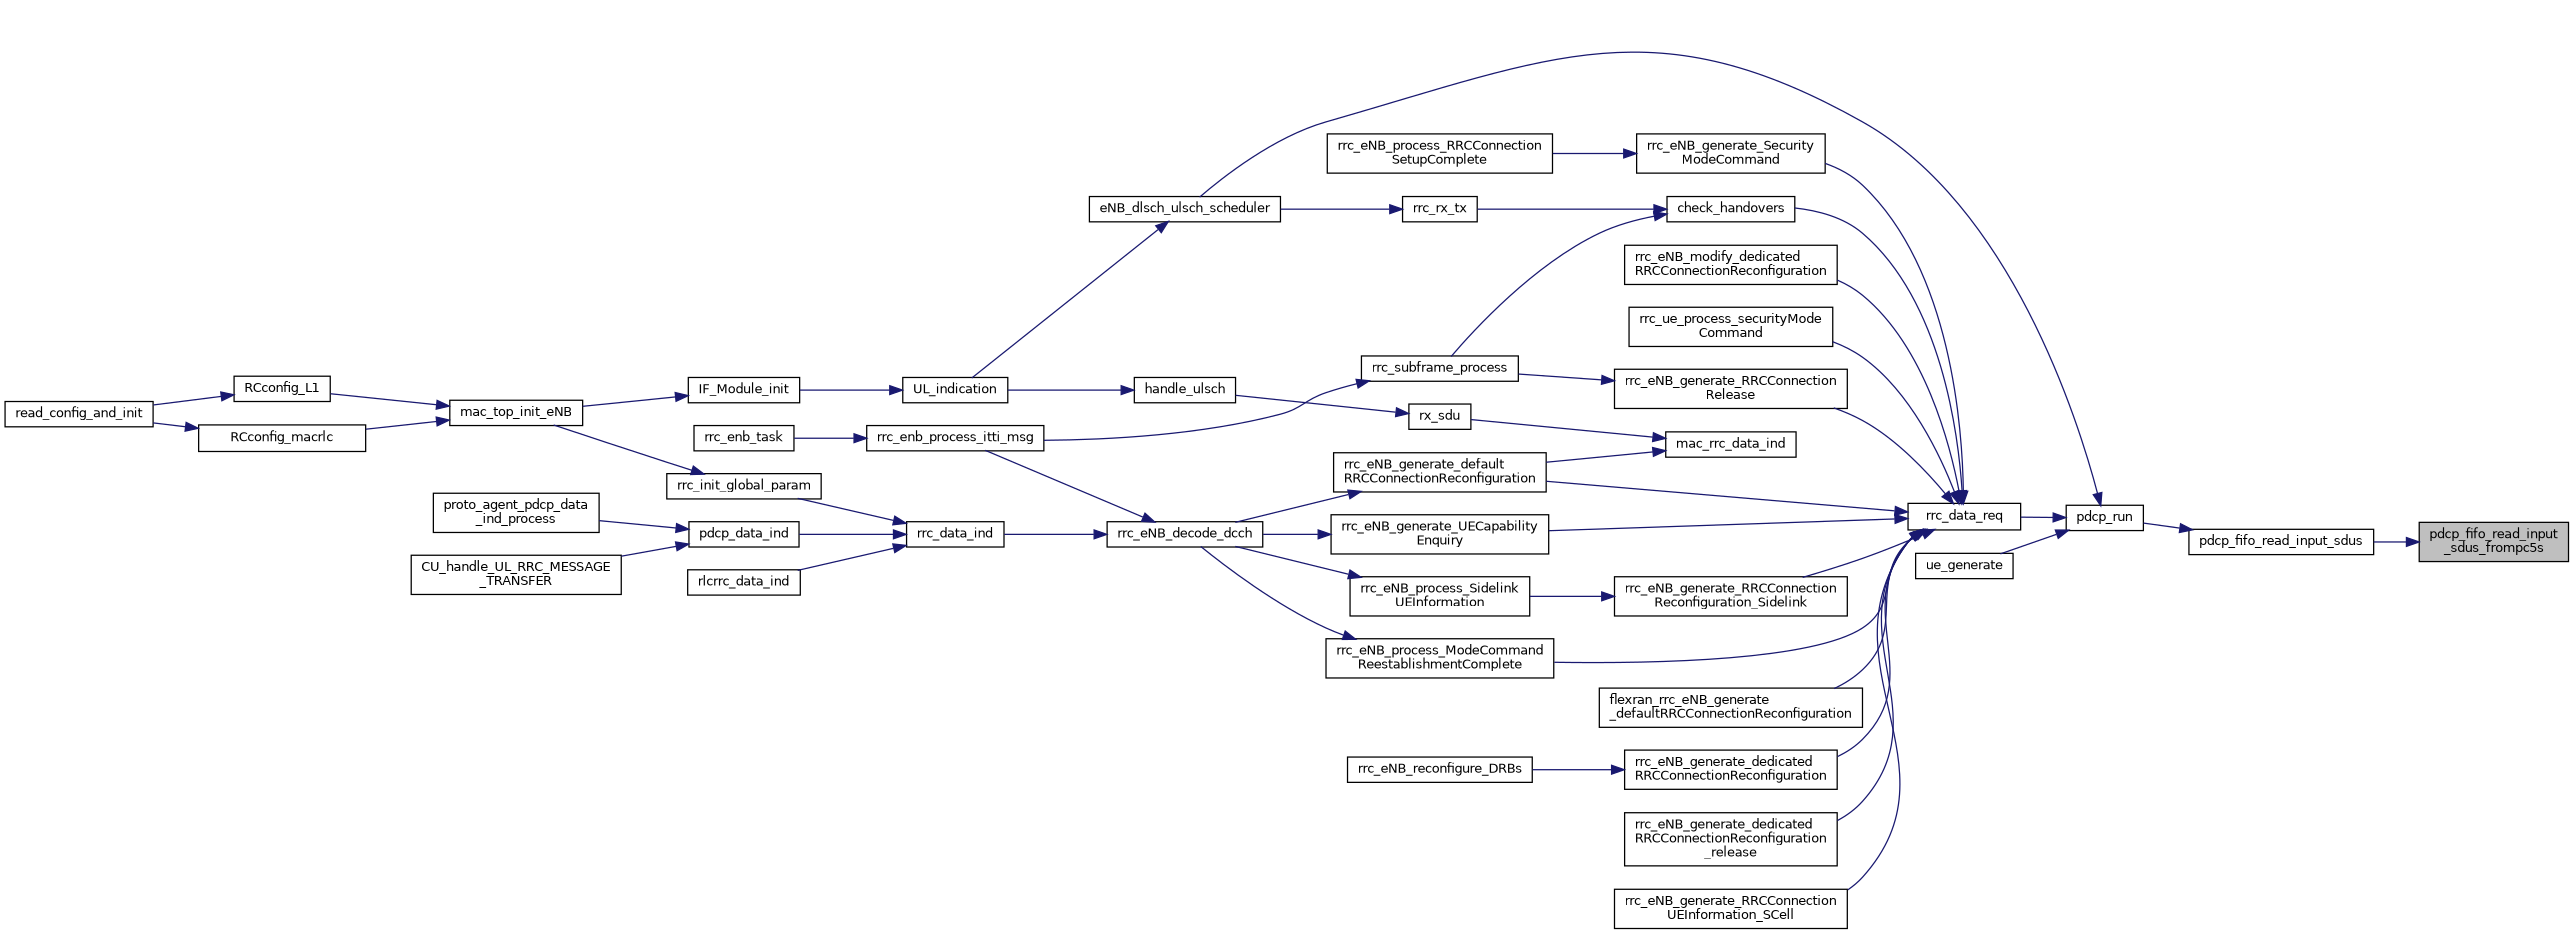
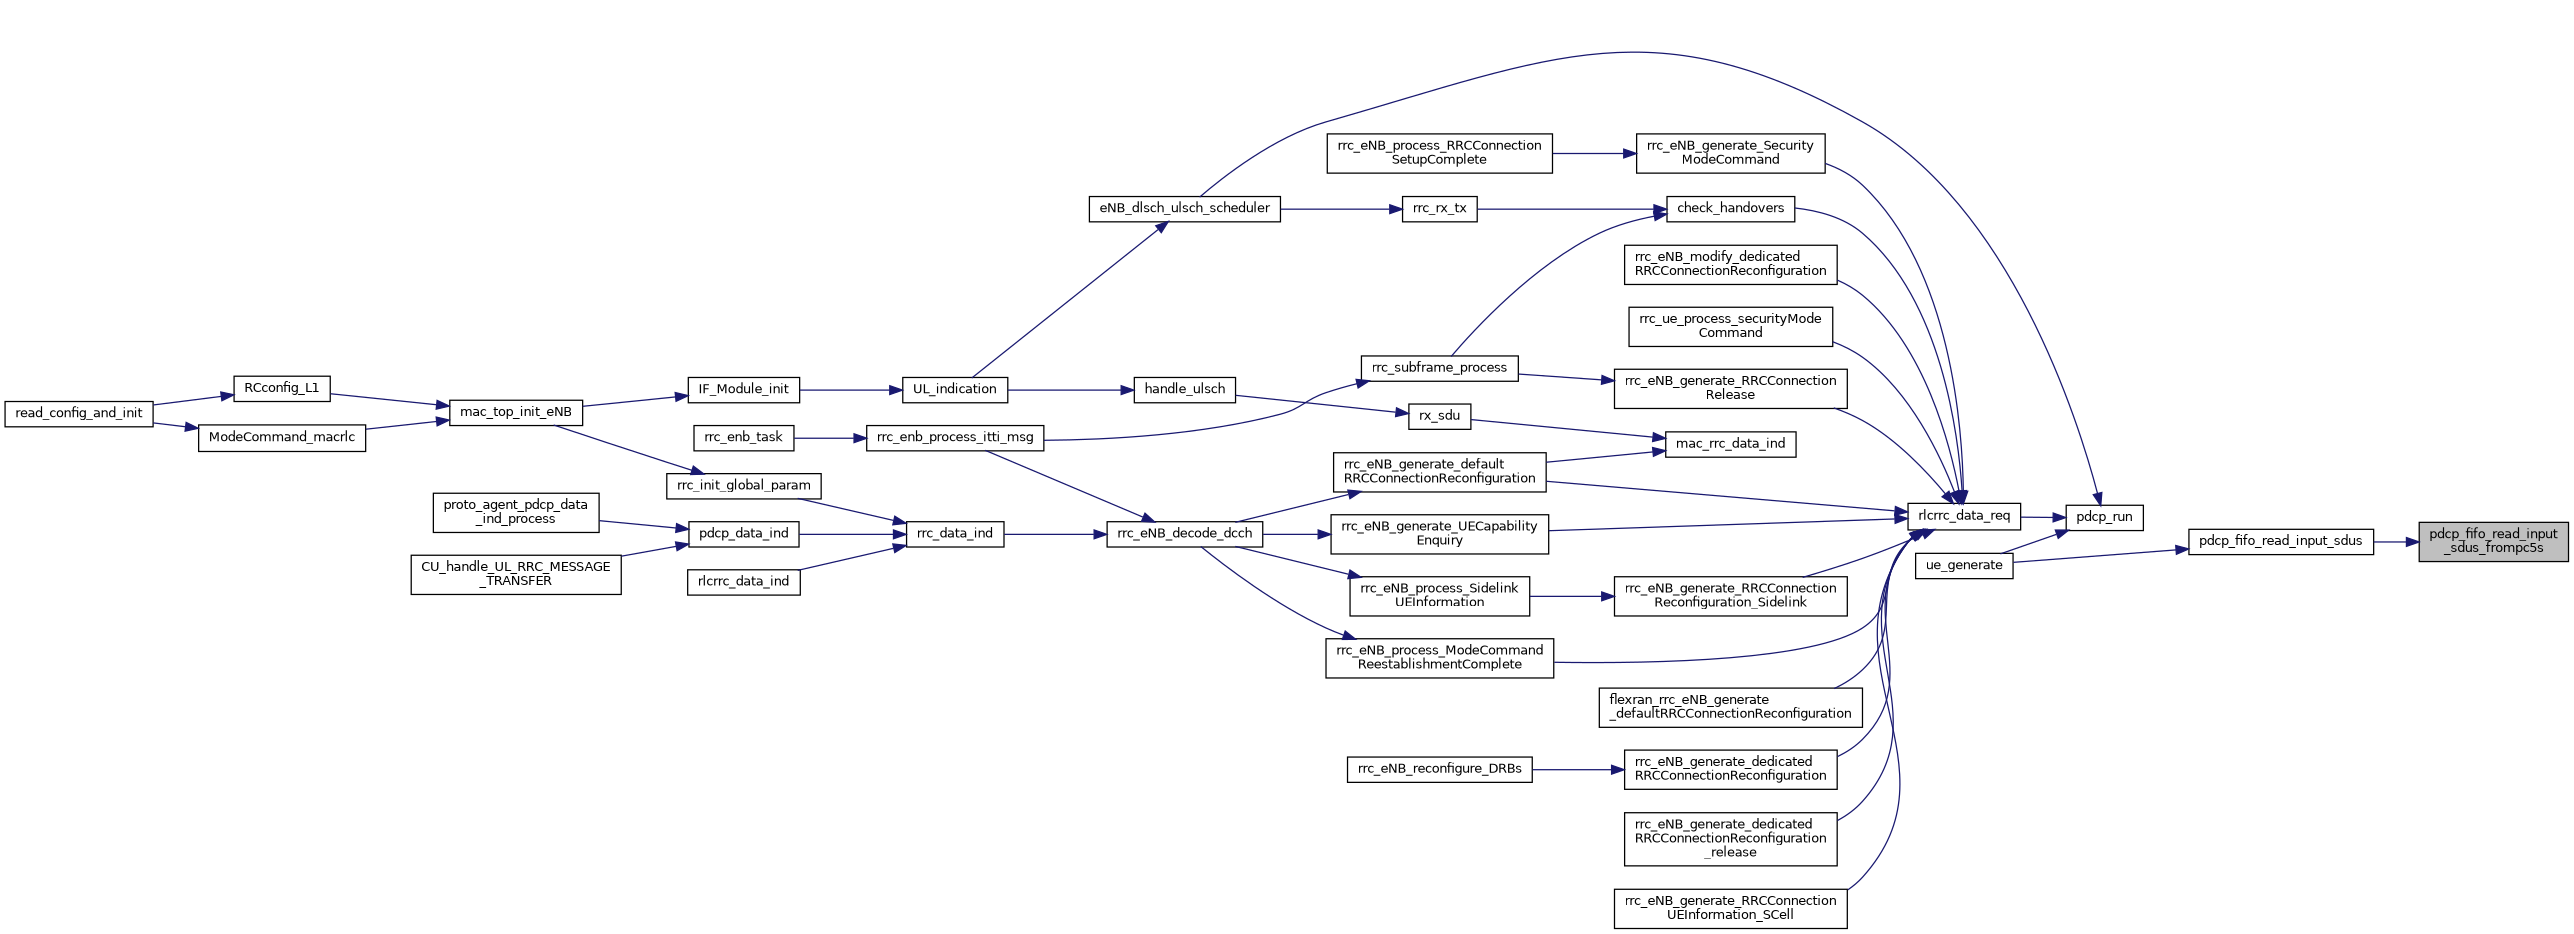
node "RCconfig_macrlc": label "RCconfig_macrlc" -> "ModeCommand_macrlc"
node "rrc_data_req": label "rrc_data_req" -> "rlcrrc_data_req"
edge "pdcp_run" -> "pdcp_fifo_read_input_sdus": now "ue_generate" -> "pdcp_fifo_read_input_sdus"
